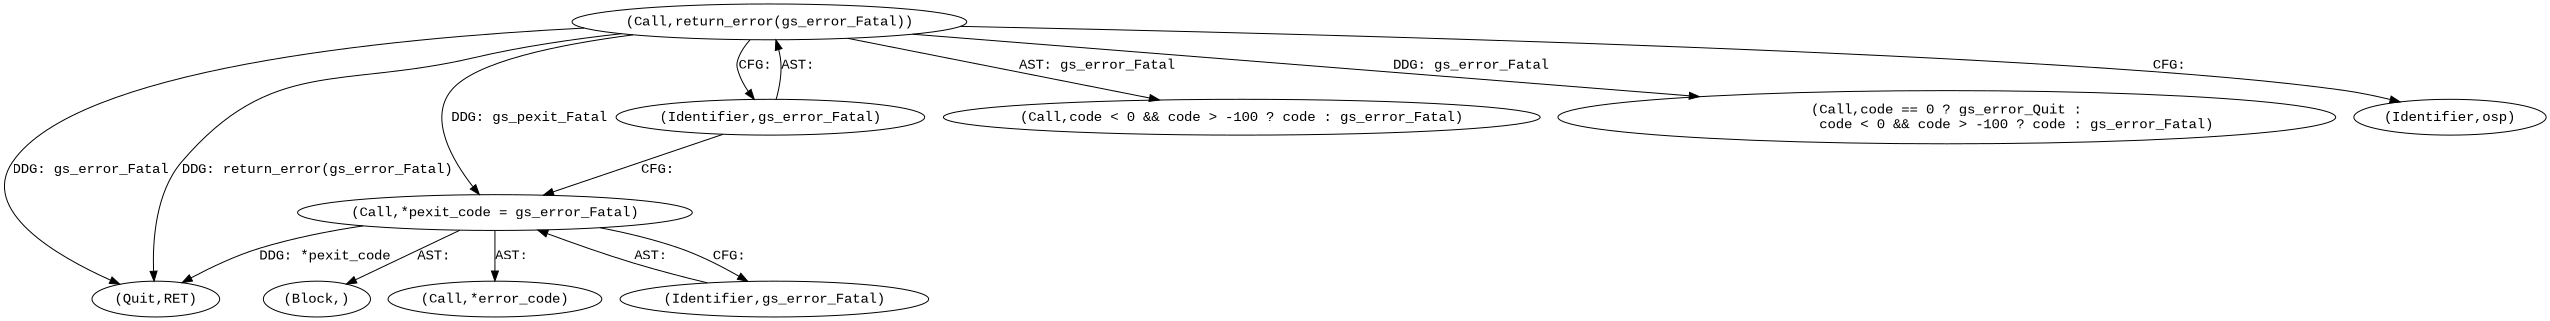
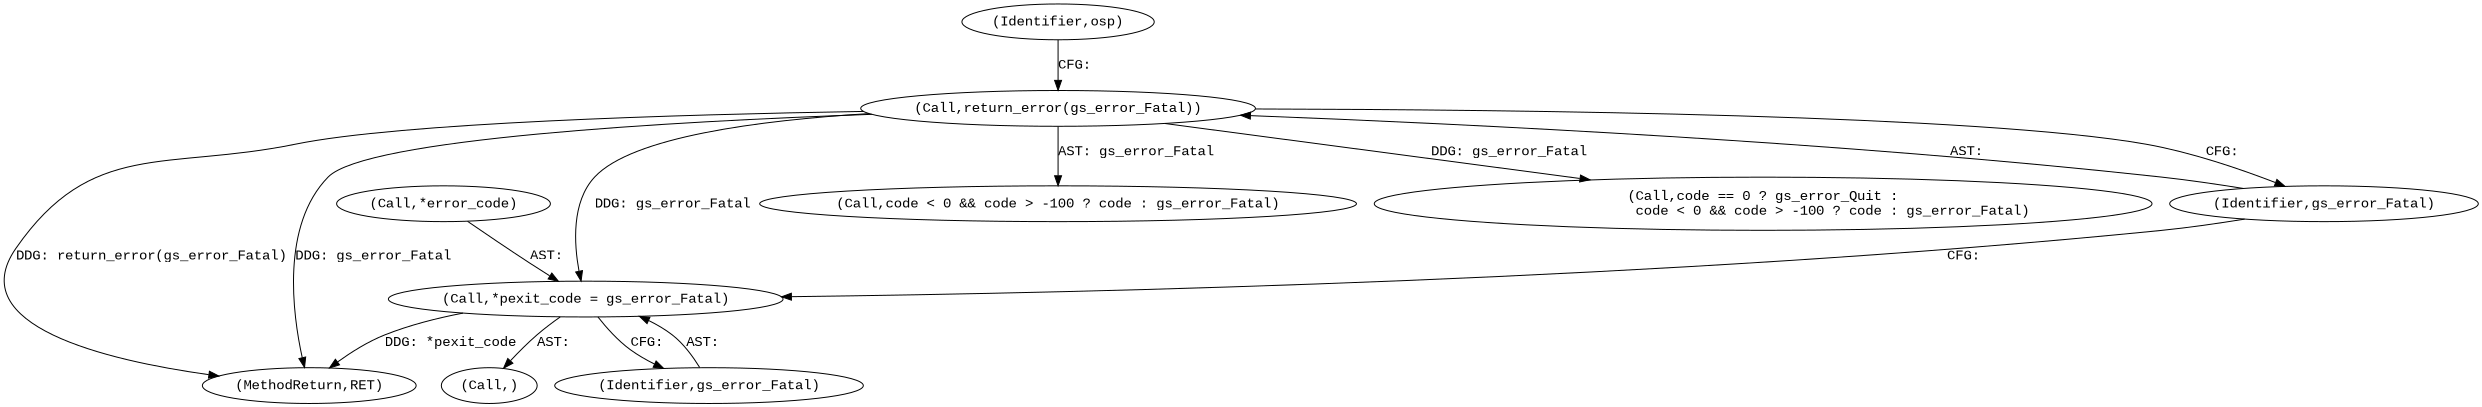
edge "(Call,return_error(gs_error_Fatal))" -> "(Identifier,osp)": reversed
edge "(Call,return_error(gs_error_Fatal))" -> "(Call,*pexit_code = gs_error_Fatal)": label "DDG: gs_pexit_Fatal" -> "DDG: gs_error_Fatal"
edge "(Call,*pexit_code = gs_error_Fatal)" -> "(Call,*error_code)": reversed
node "(Quit,RET)": label "(Quit,RET)" -> "(MethodReturn,RET)"
node "(Block,)": label "(Block,)" -> "(Call,)"
